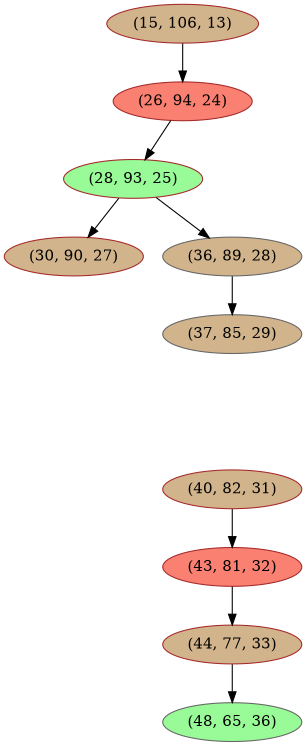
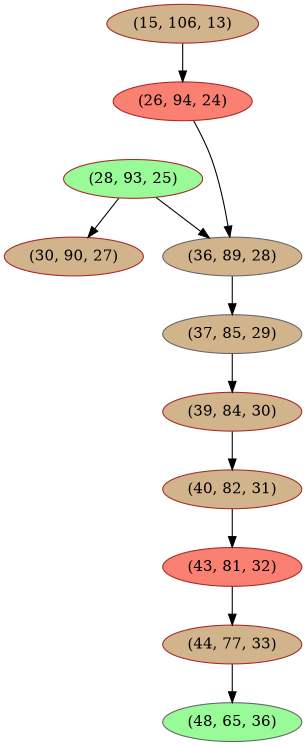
edge "(26, 94, 24)" -> "(28, 93, 25)": now "(26, 94, 24)" -> "(36, 89, 28)"
node "(39, 84, 30)": added
